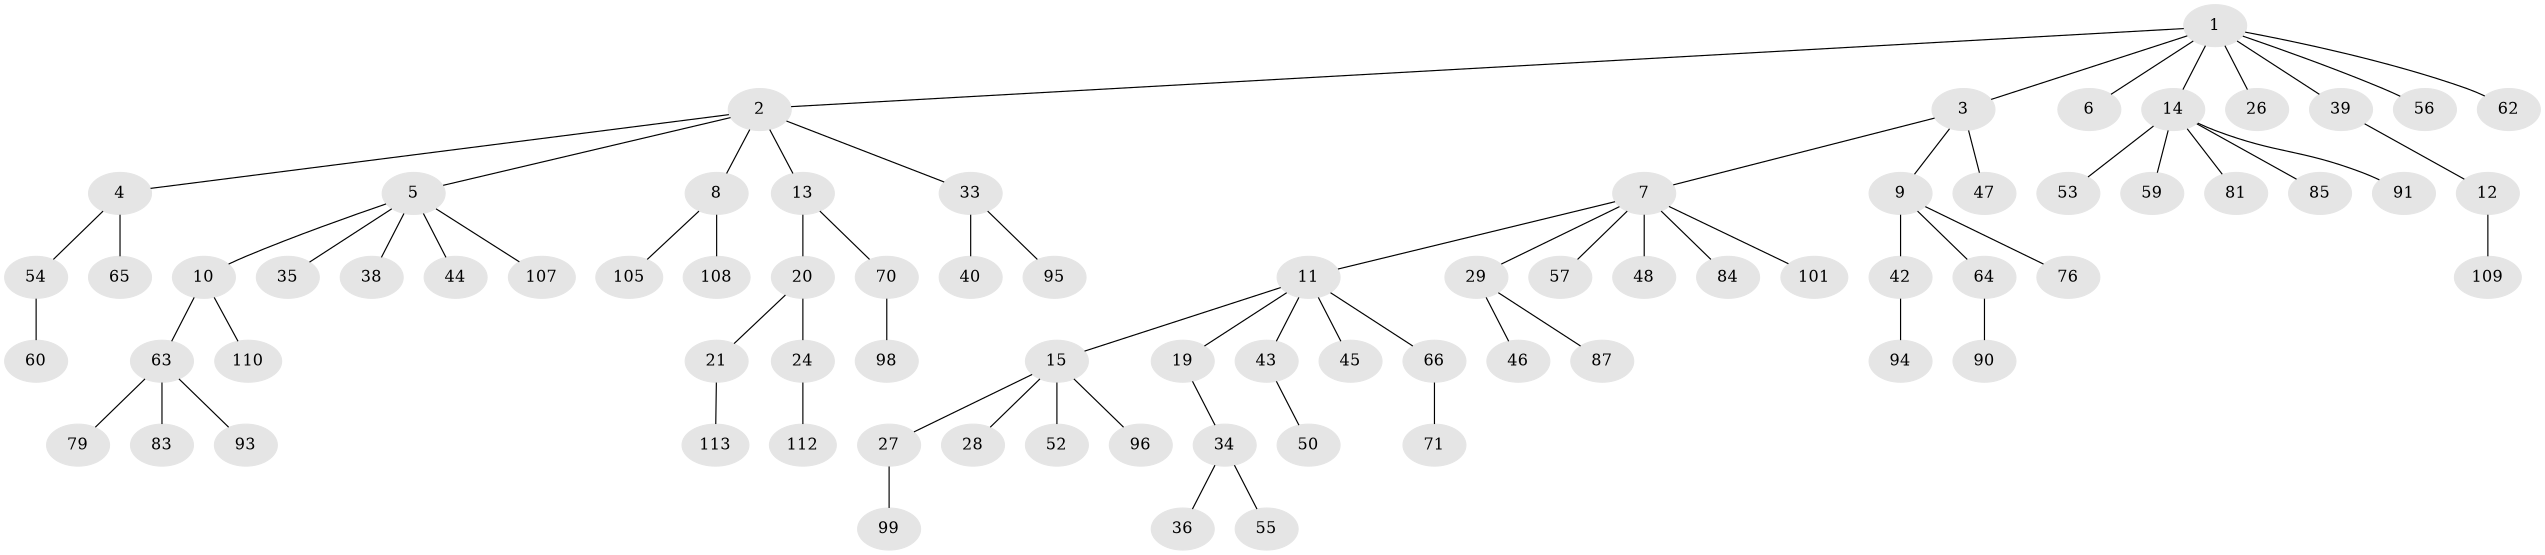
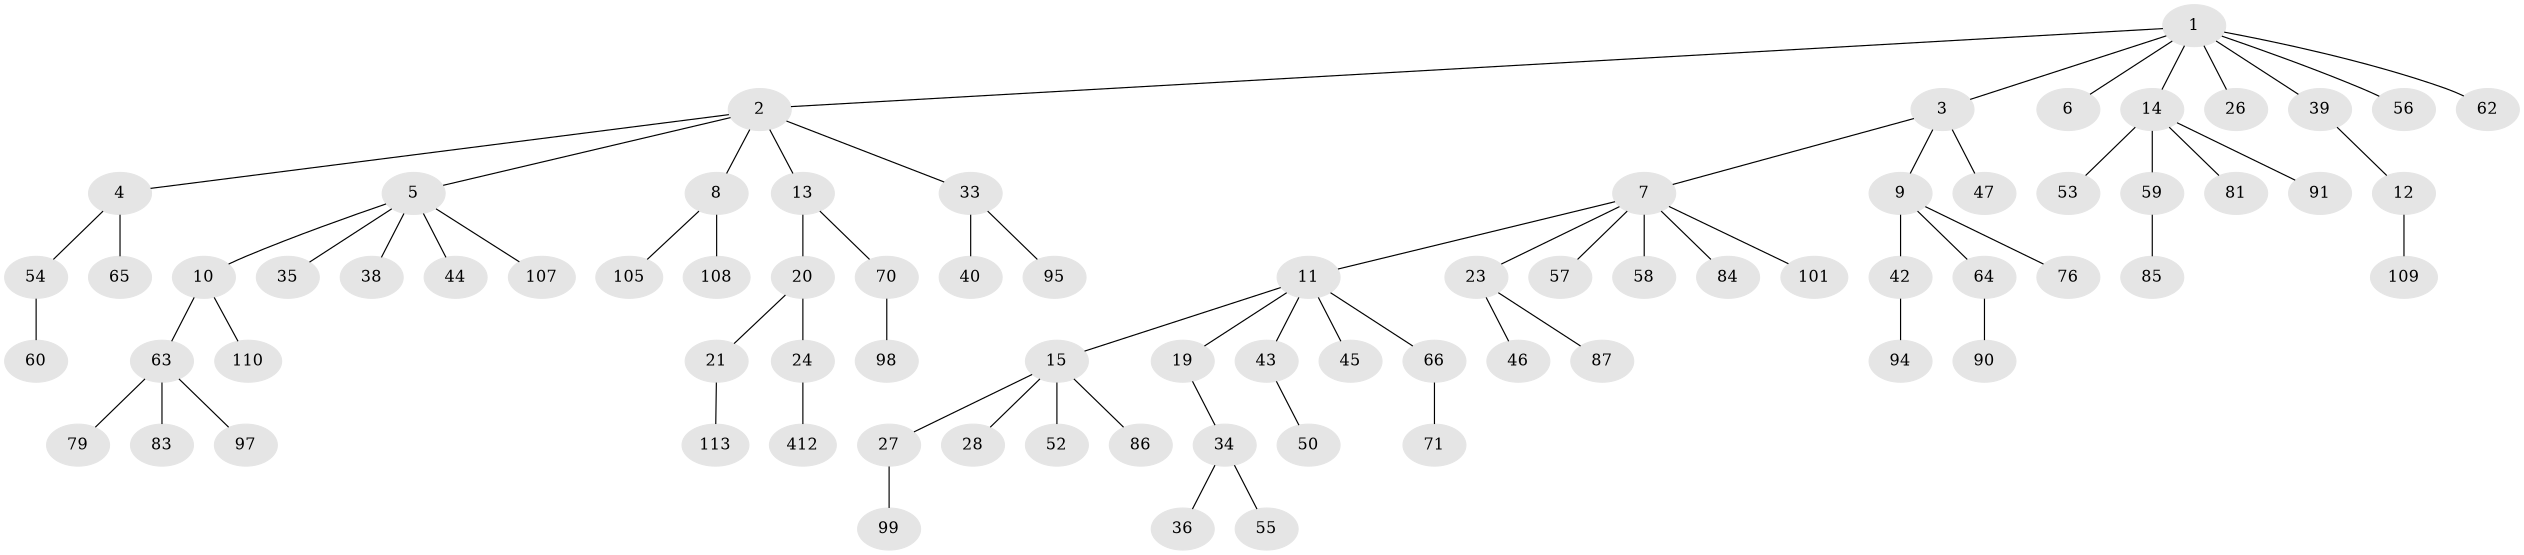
edge "14" -- "85": now "59" -- "85"
node "29": label "29" -> "23"
node "48": label "48" -> "58"
node "93": label "93" -> "97"
node "112": label "112" -> "412"
node "96": label "96" -> "86"
